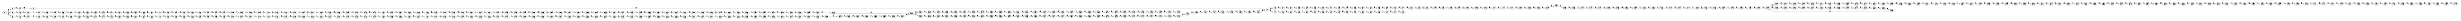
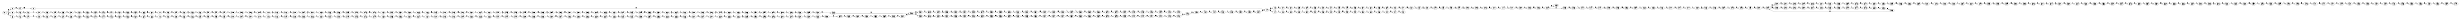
edge "S132" -> "S135": now "S129" -> "S135"
